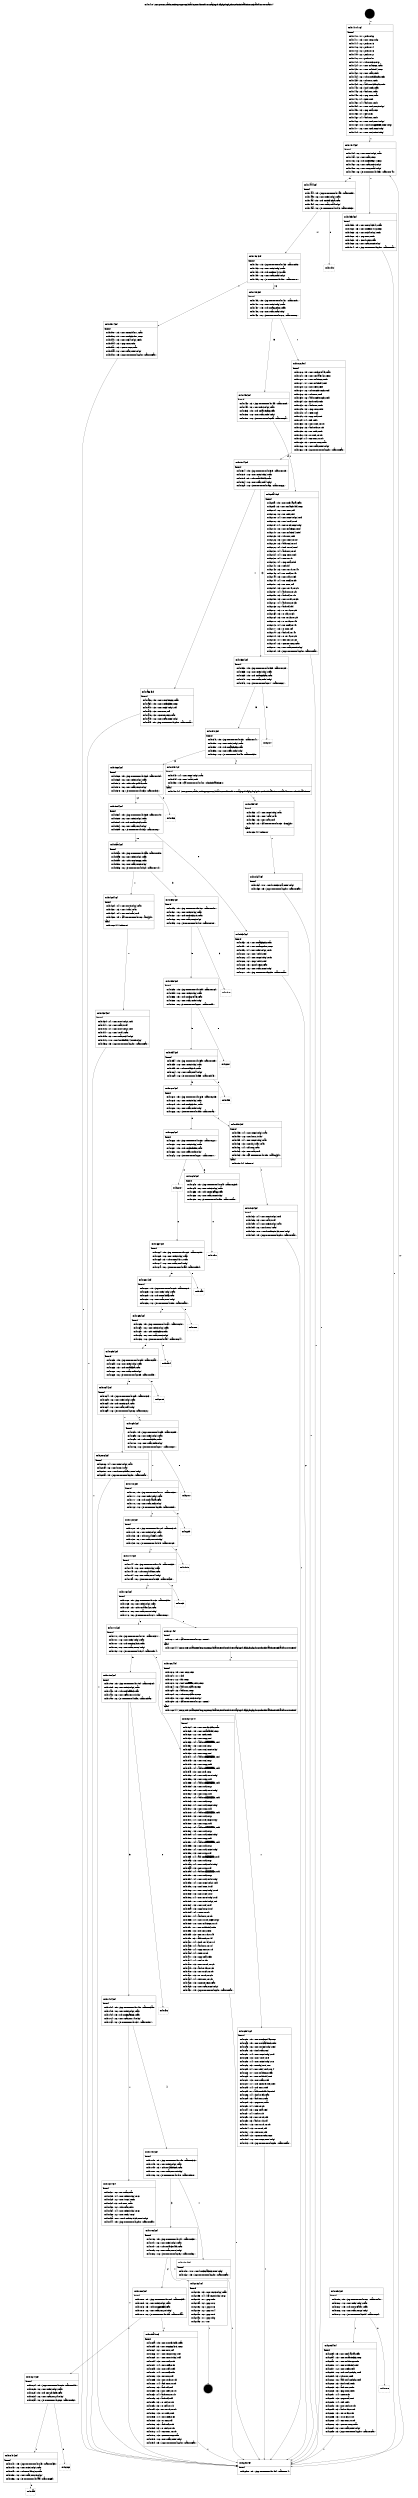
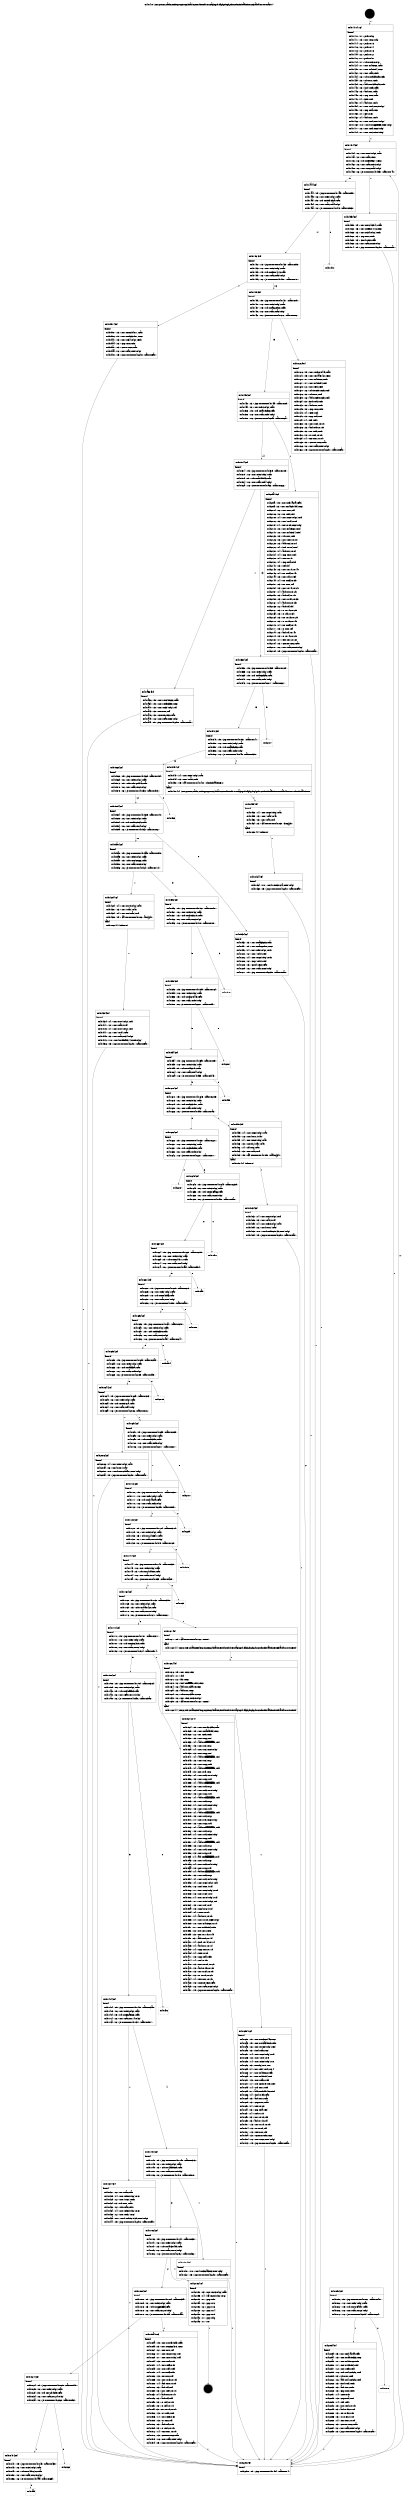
edge "0x401c16 [91]" -> "0x401514 [28]": now "0x4014f8 [28]" -> "0x401514 [28]"
edge "0x402287" -> "0x401664 [28]": now "0x401648 [28]" -> "0x401664 [28]"
